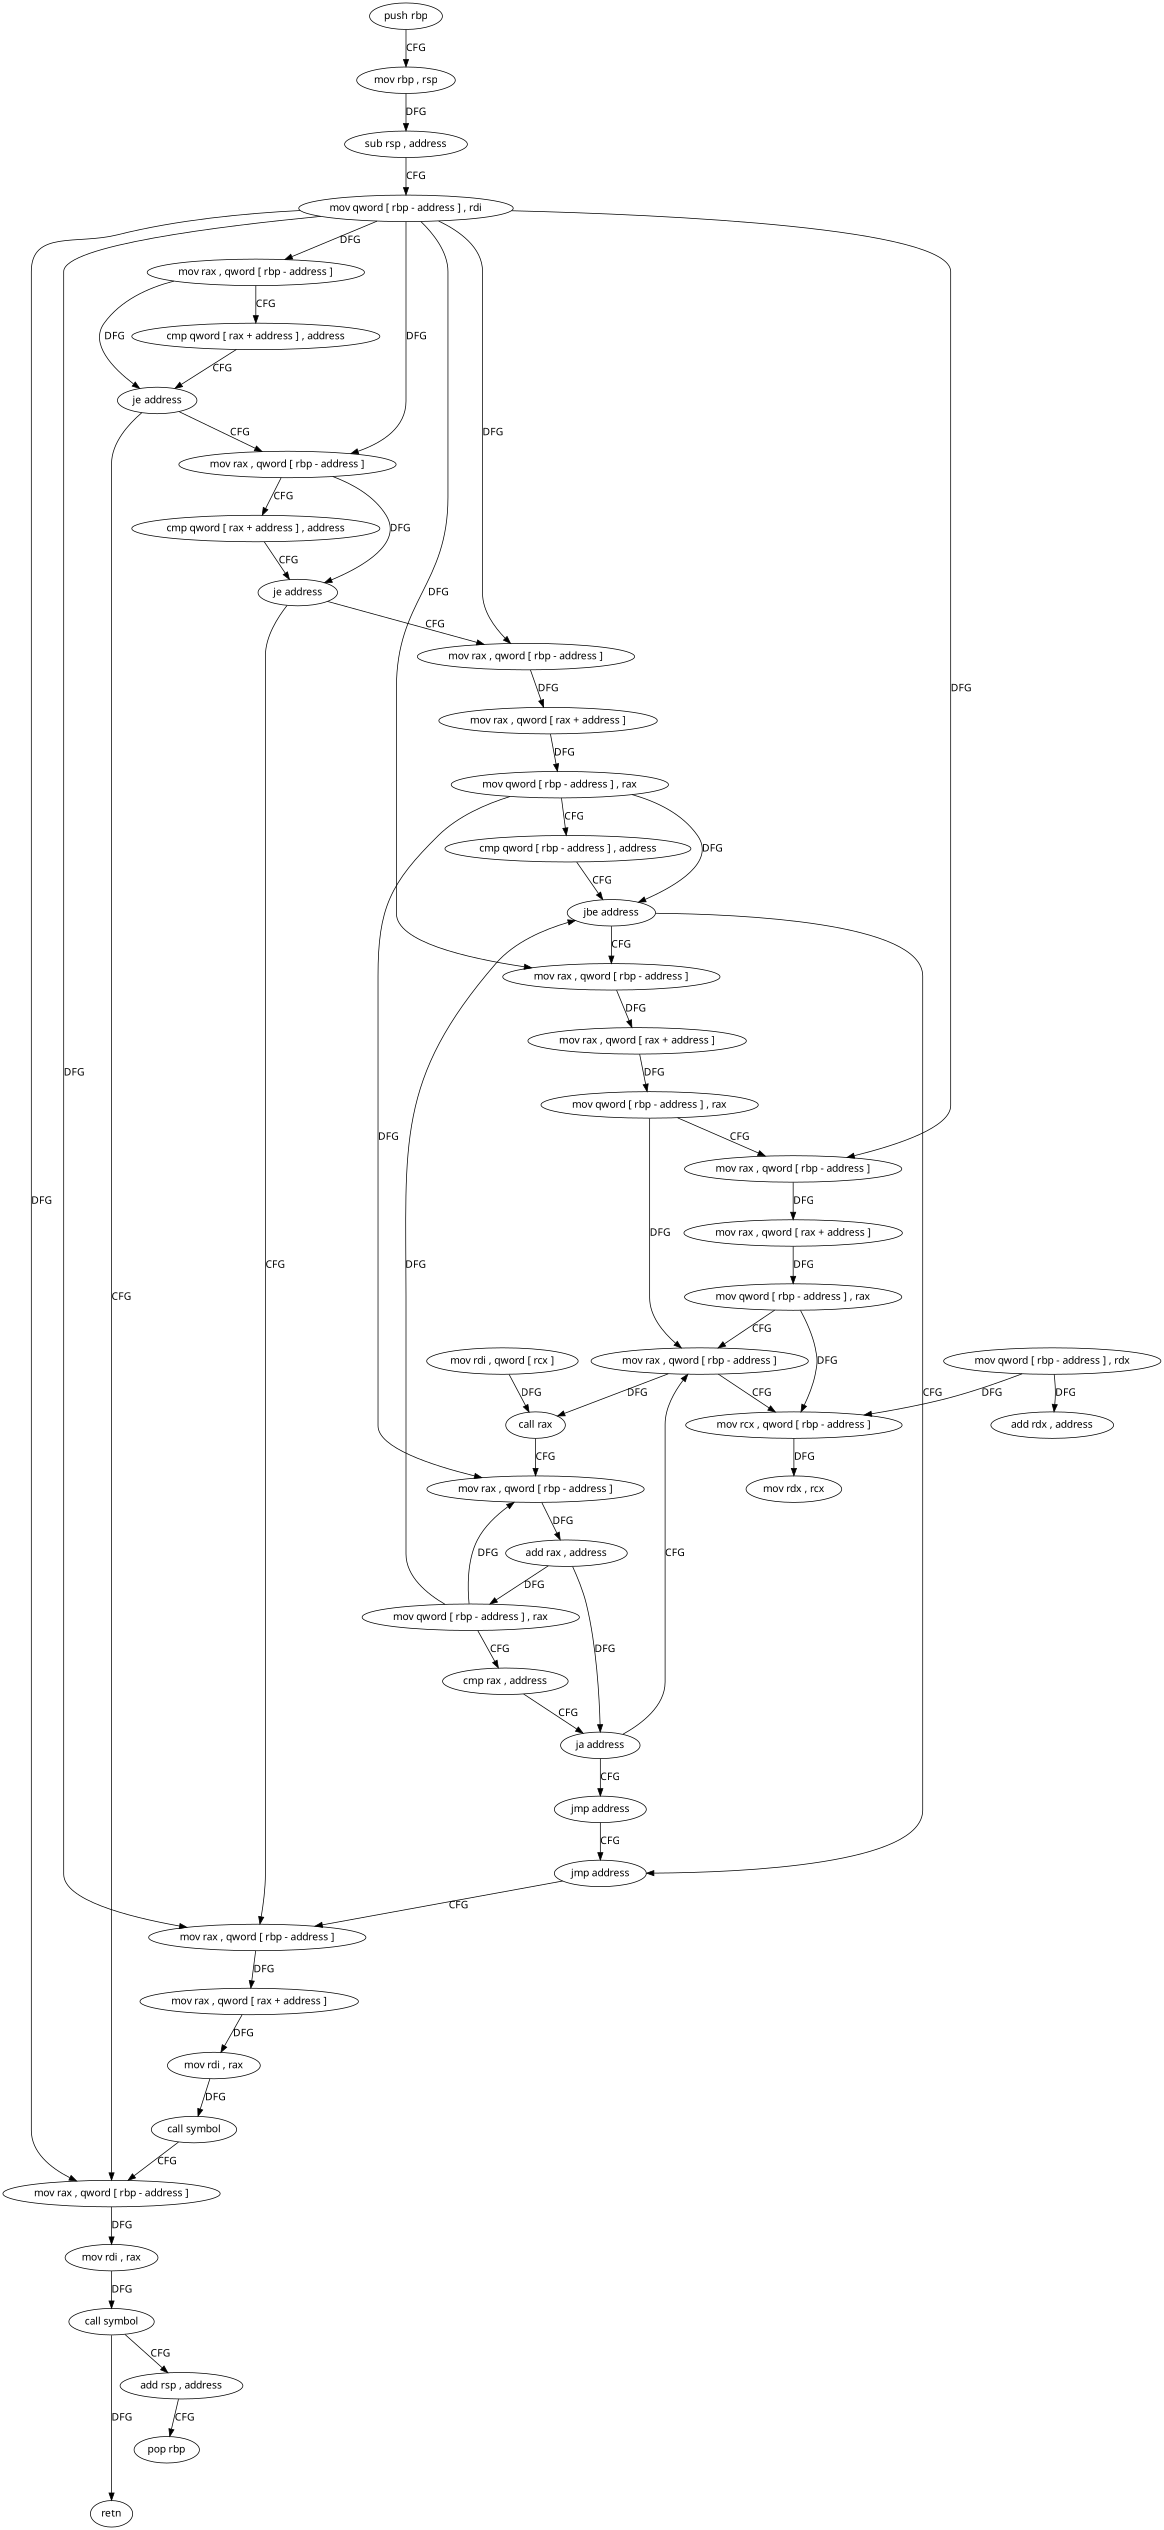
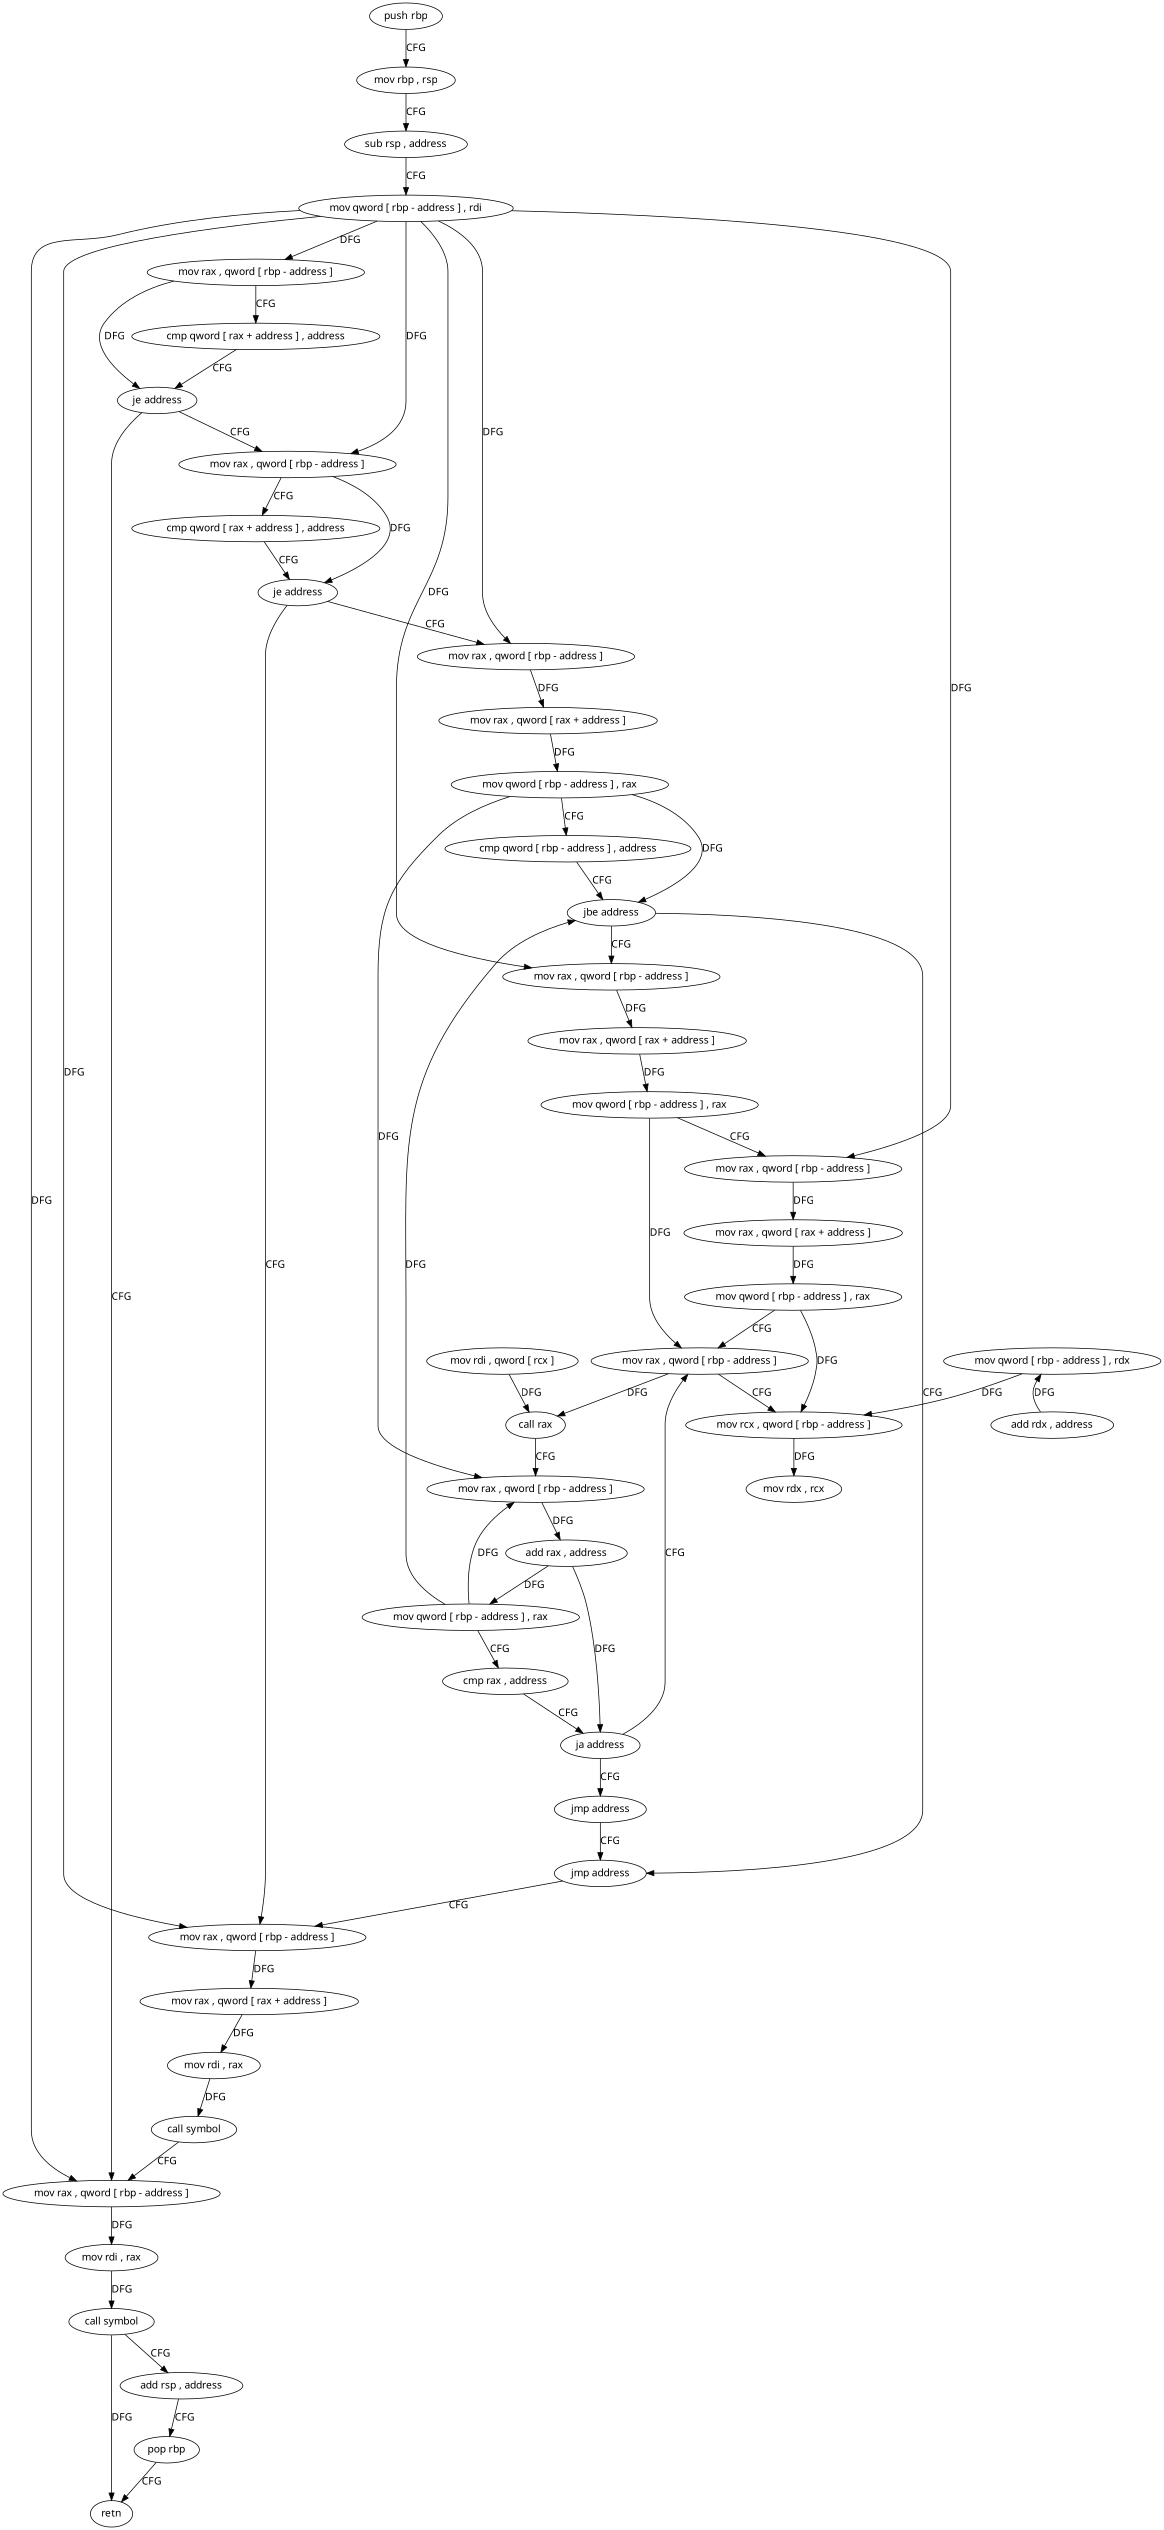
edge "mov rbp , rsp" -> "sub rsp , address": label "DFG" -> "CFG"
edge "mov qword [ rbp - address ] , rdx" -> "add rdx , address": reversed
edge "pop rbp" -> "retn": added, label "CFG"
